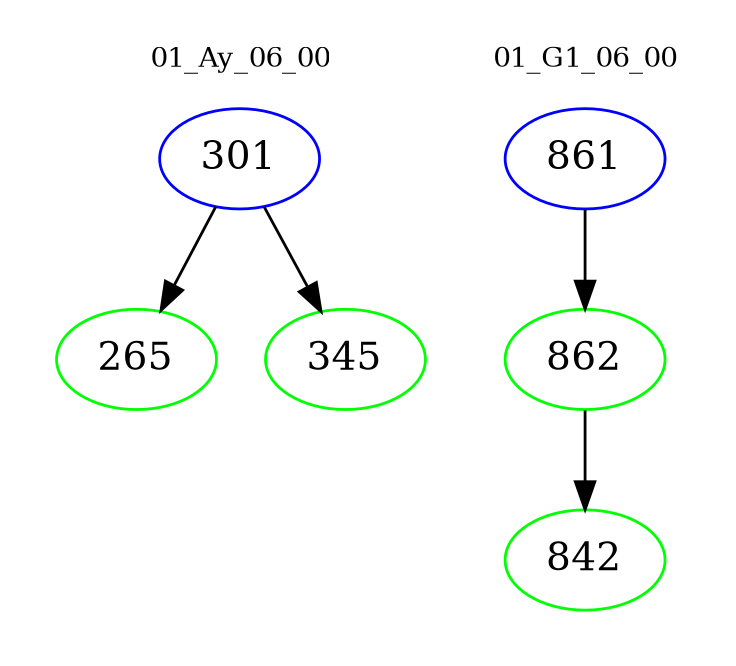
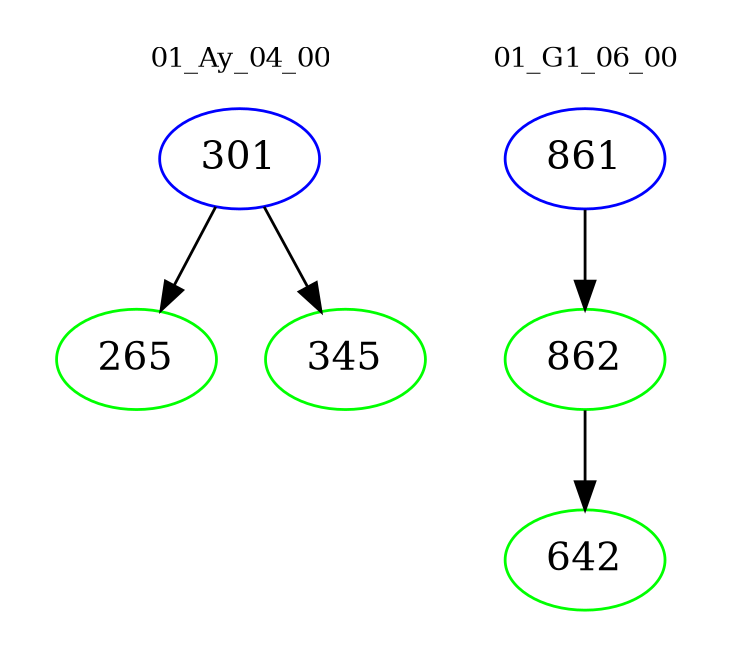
cluster "01_Ay_06_00": label "01_Ay_06_00" -> "01_Ay_04_00"
node "842": label "842" -> "642"
